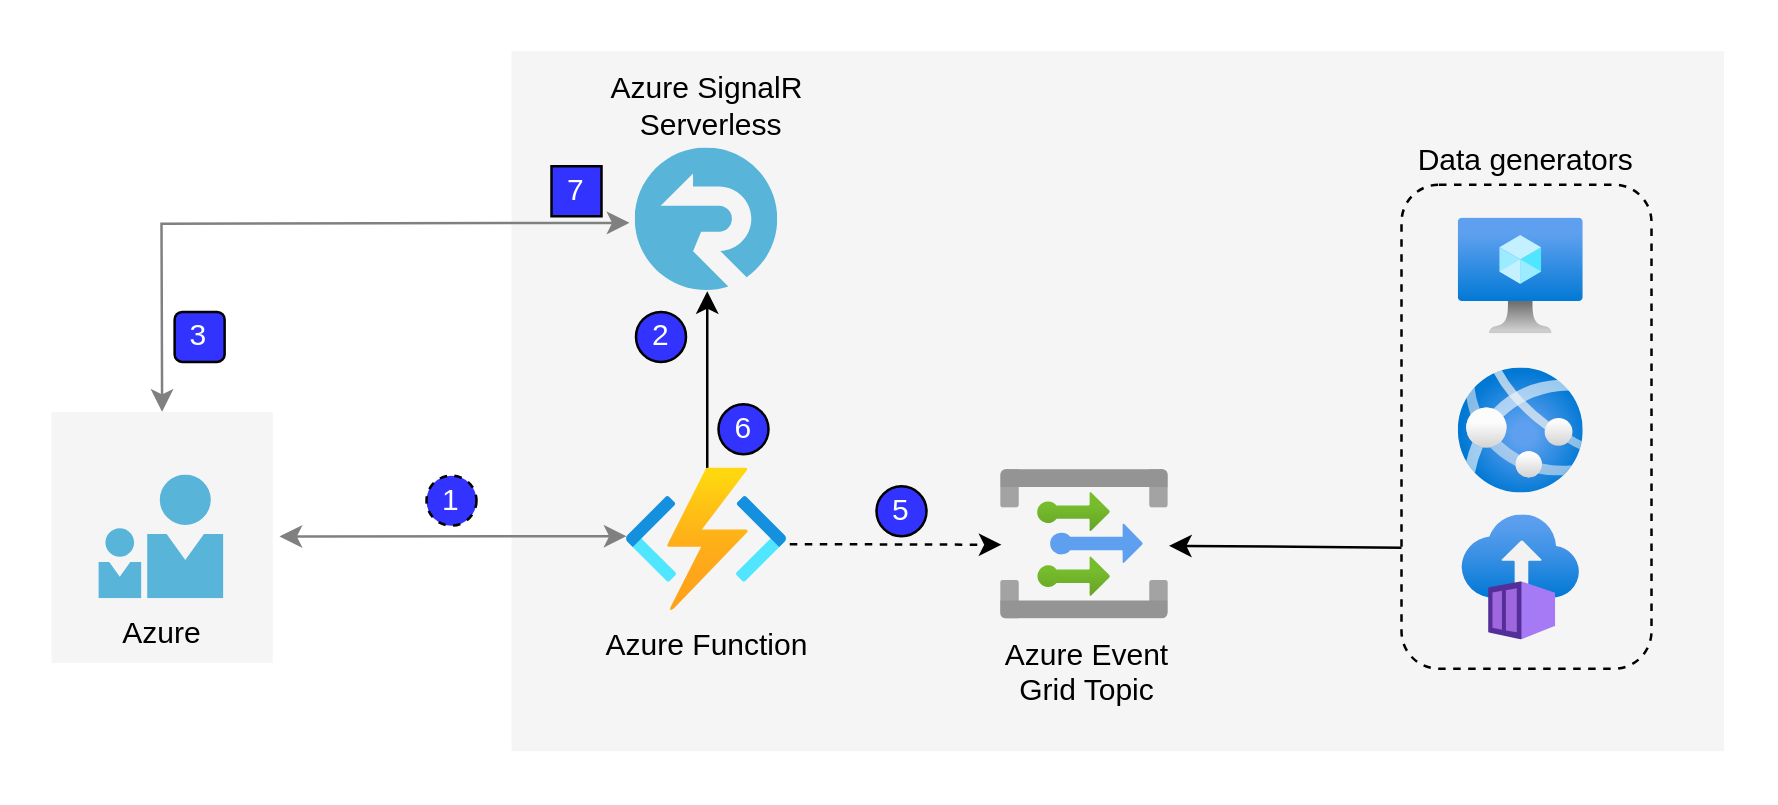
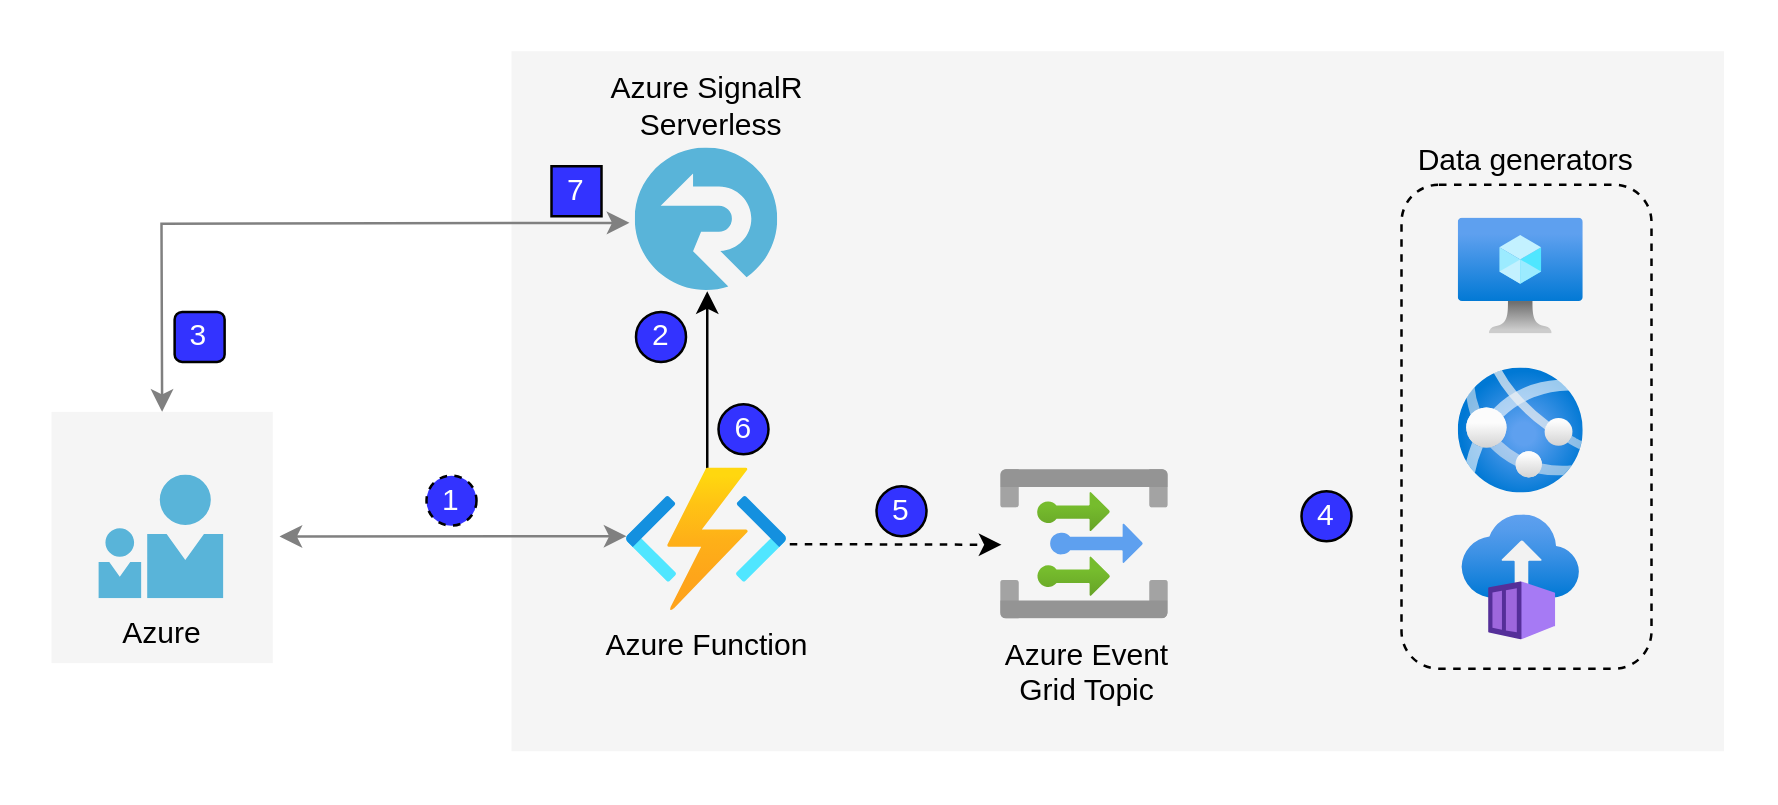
node "4": added
edge "Data generators" -> "Azure Event Grid Topic": removed
